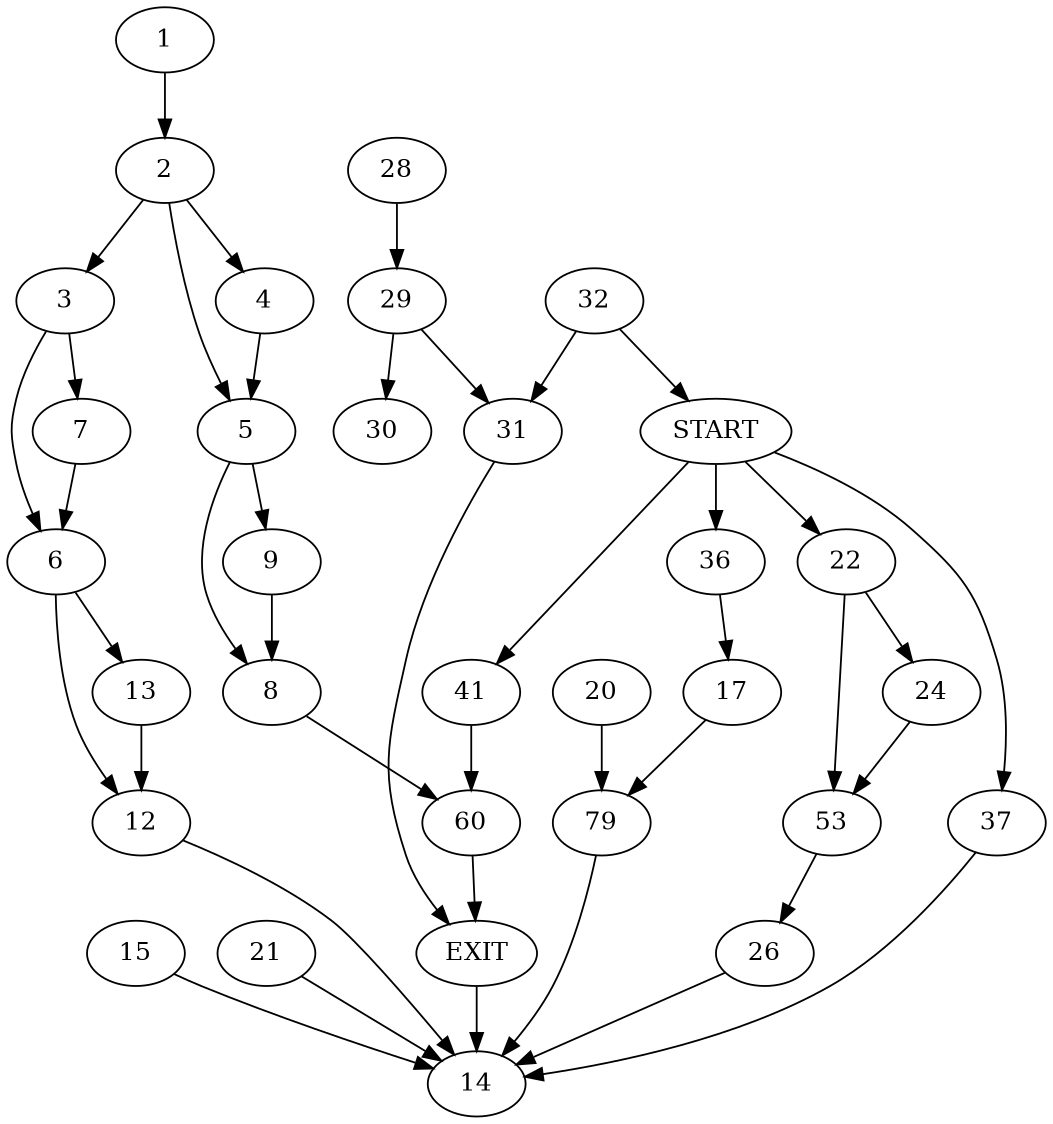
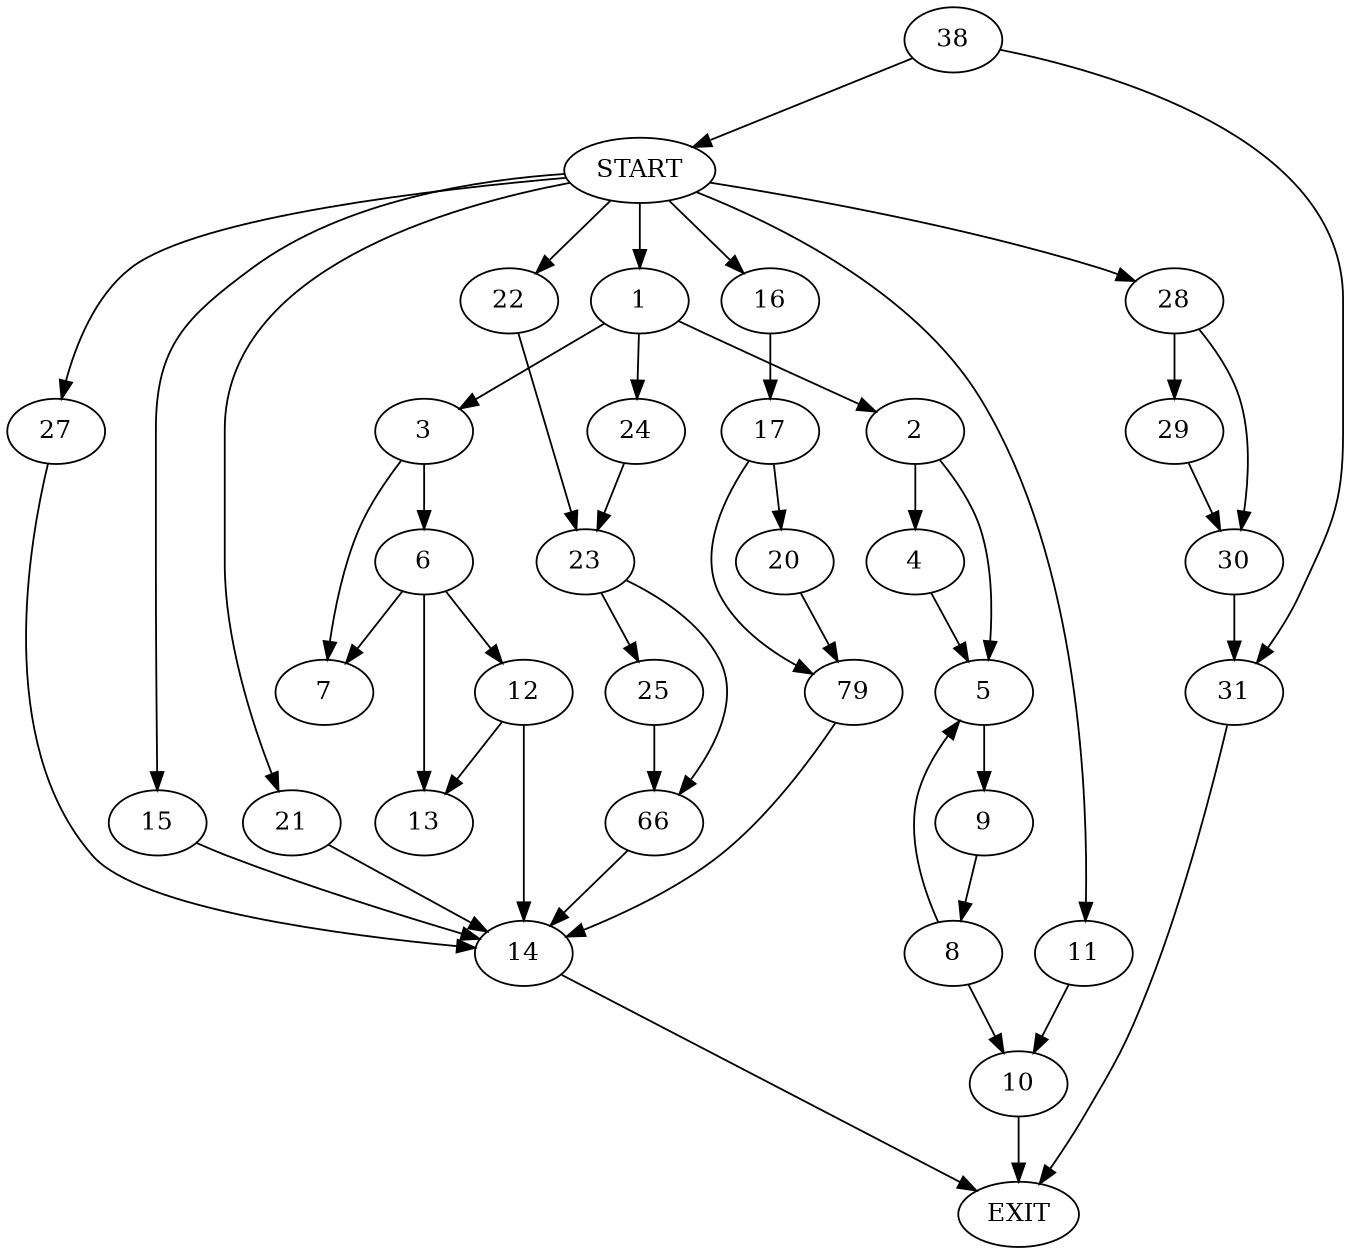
edge "START" -> "28": added
edge "START" -> "1": added
edge "2" -> "3": now "1" -> "3"
node "32": label "32" -> "38"
edge "START" -> "15": added
edge "29" -> "31": now "30" -> "31"
edge "START" -> "21": added
edge "28" -> "30": added
edge "7" -> "6": reversed
edge "17" -> "20": added
edge "5" -> "8": reversed
node "36": label "36" -> "16"
edge "22" -> "24": now "1" -> "24"
node "41": label "41" -> "11"
node "25": added
edge "13" -> "12": reversed
node "60": label "60" -> "10"
node "53": label "53" -> "23"
node "37": label "37" -> "27"
node "26": label "26" -> "66"
edge "EXIT" -> "14": reversed
